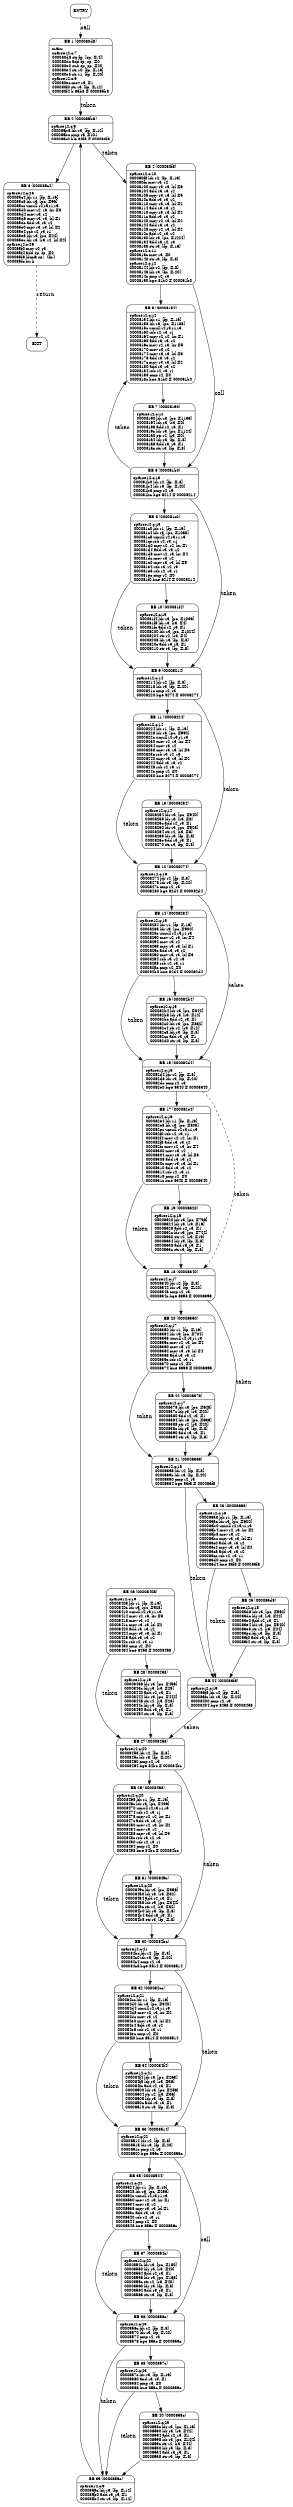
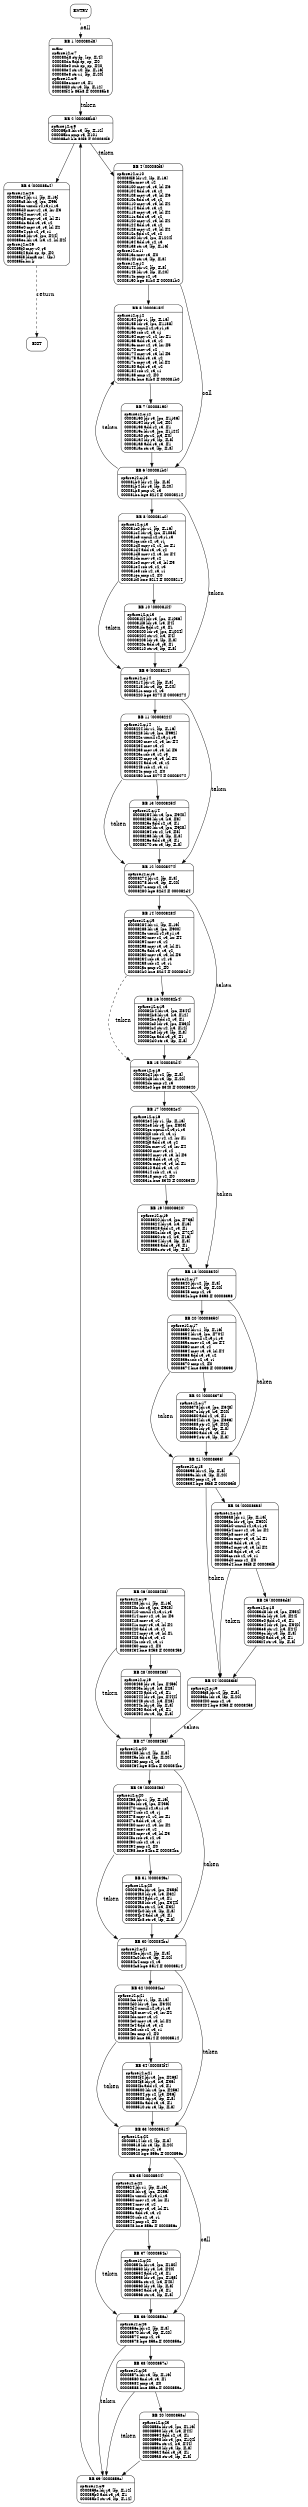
edge "BB 14 (00008284)" -> "BB 15 (000082d4)": style solid -> dashed
edge "BB 15 (000082d4)" -> "BB 18 (00008340)": style dashed -> solid
edge "BB 17 (000082e4)" -> "BB 18 (00008340)": removed, label "taken"
